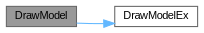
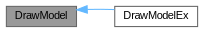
edge "DrawModel" -> "DrawModelEx": reversed
